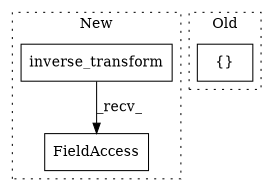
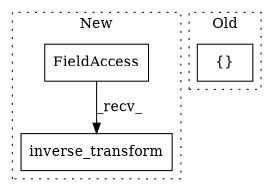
edge "inverse_transform" -> "FieldAccess": reversed
